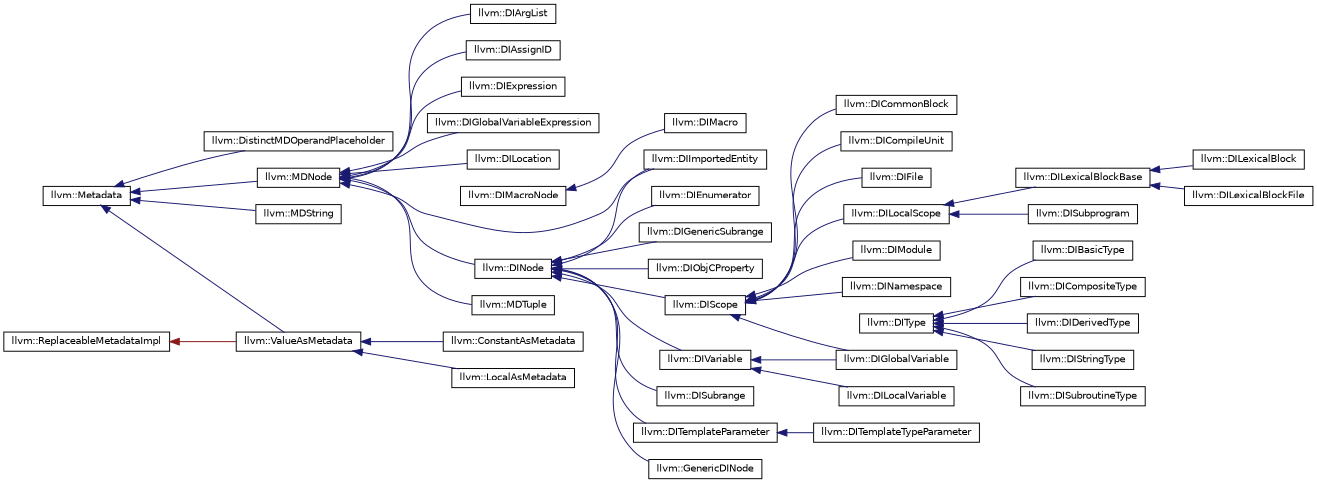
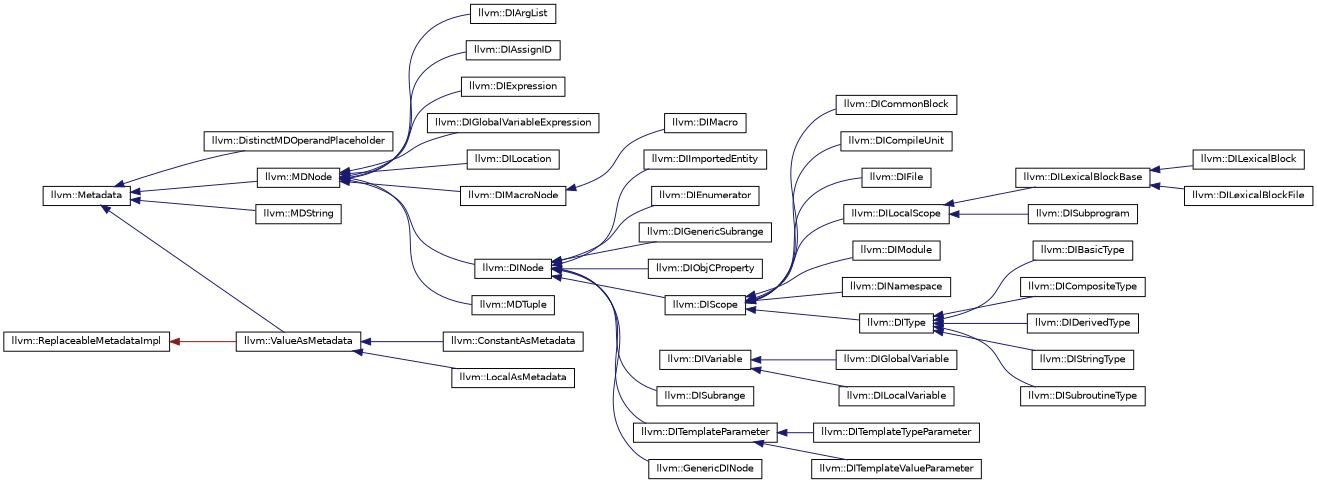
edge "llvm::DIImportedEntity" -> "llvm::MDNode": now "llvm::DIMacroNode" -> "llvm::MDNode"
edge "llvm::DIVariable" -> "llvm::DINode": removed
edge "llvm::DIGlobalVariable" -> "llvm::DIScope": now "llvm::DIType" -> "llvm::DIScope"
node "llvm::DITemplateValueParameter": added
